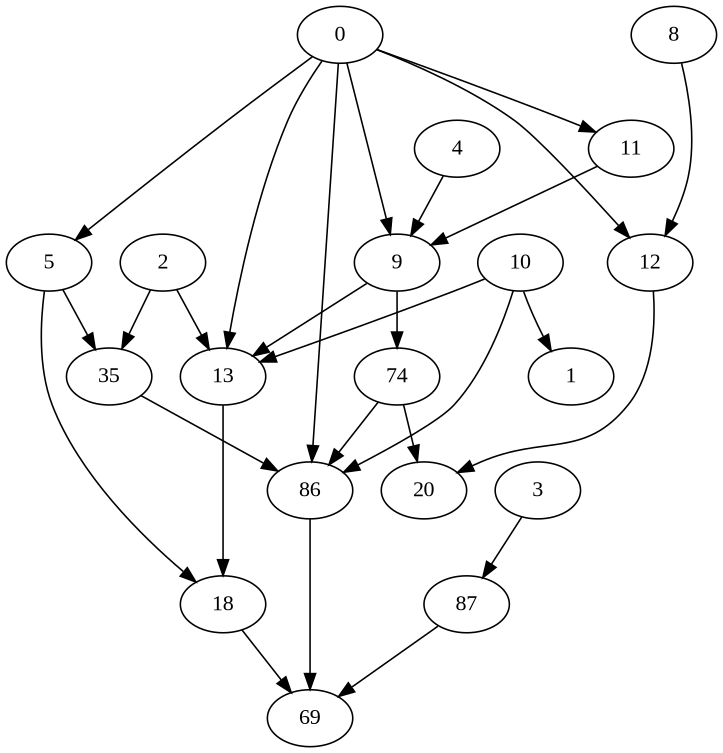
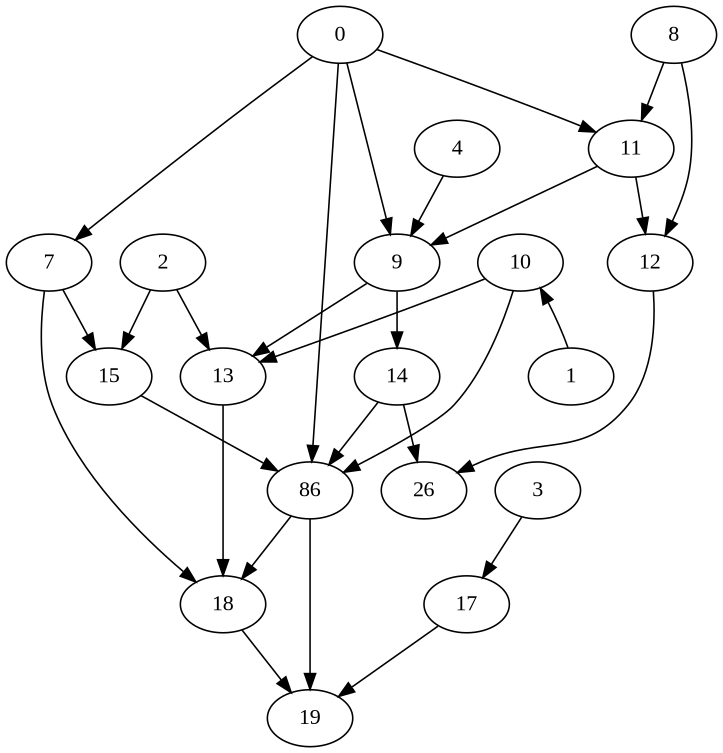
edge "8" -> "11": added
edge "0" -> "12": now "11" -> "12"
edge "0" -> "13": removed
node "5": label "5" -> "7"
edge "10" -> "1": reversed
node "35": label "35" -> "15"
node "74": label "74" -> "14"
node "20": label "20" -> "26"
edge "86" -> "18": added
node "87": label "87" -> "17"
node "69": label "69" -> "19"
